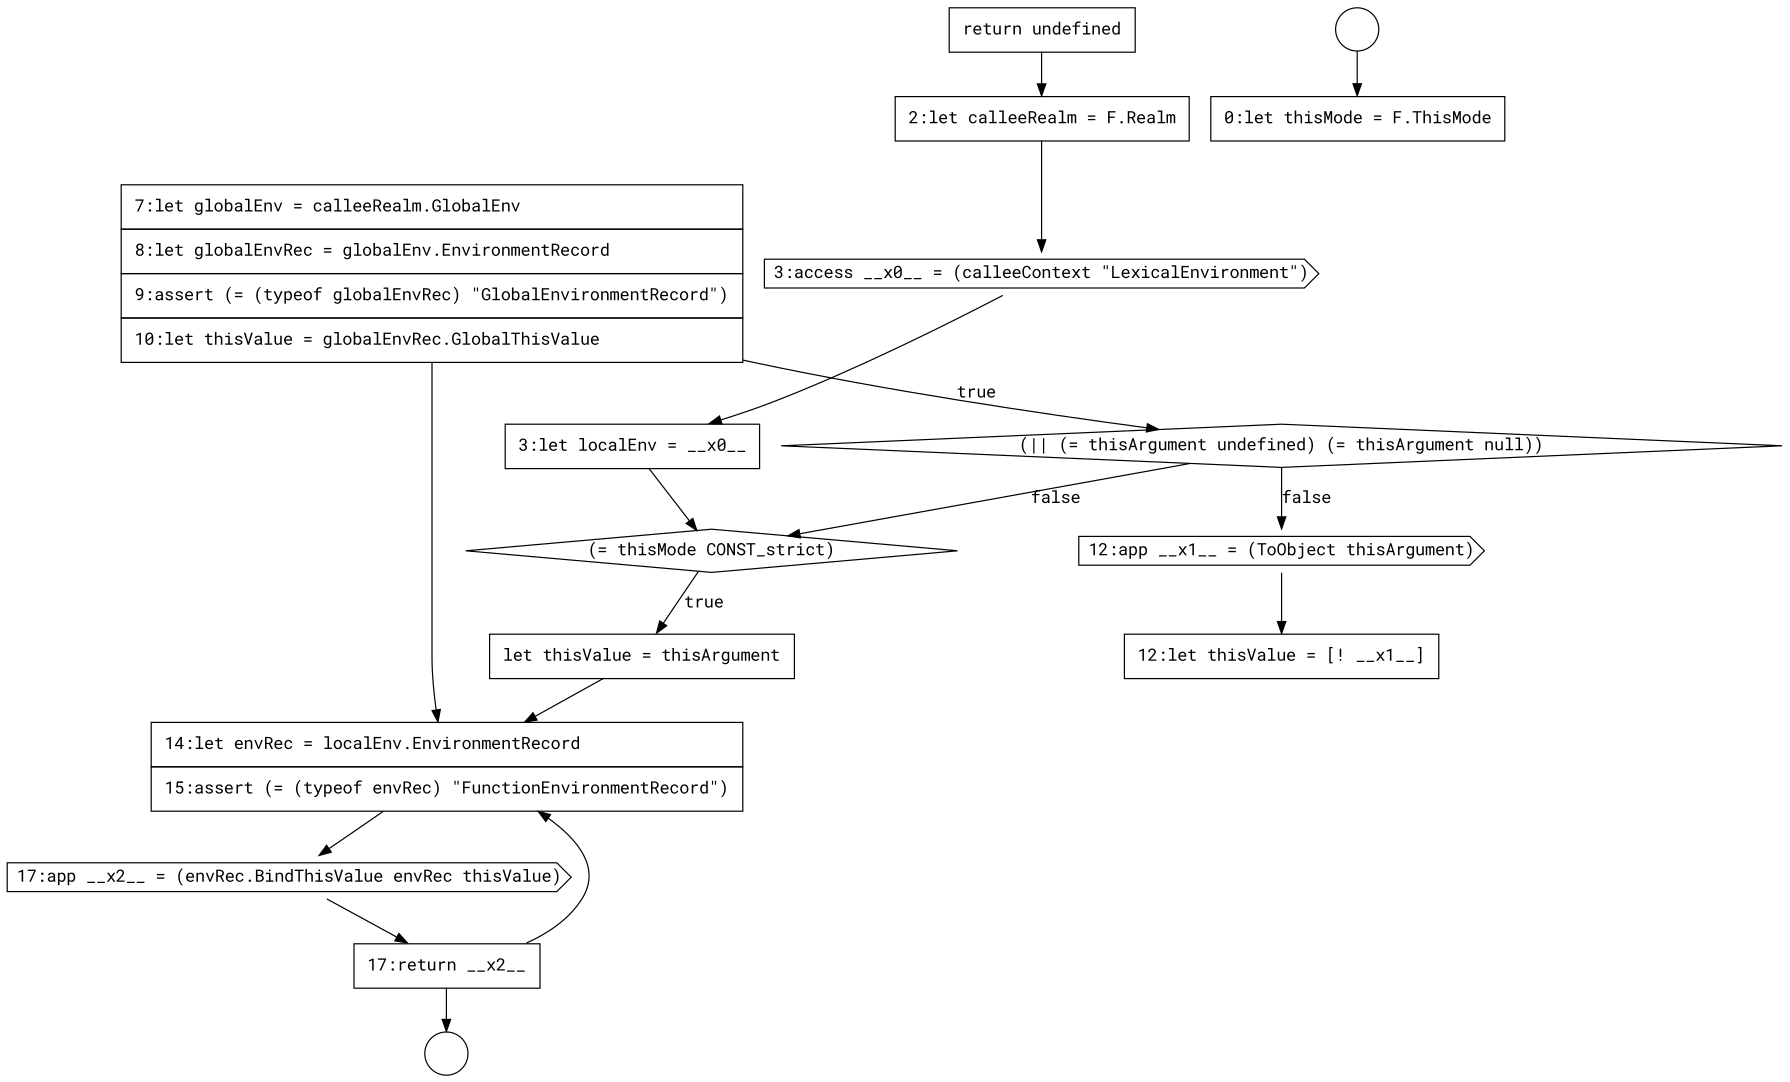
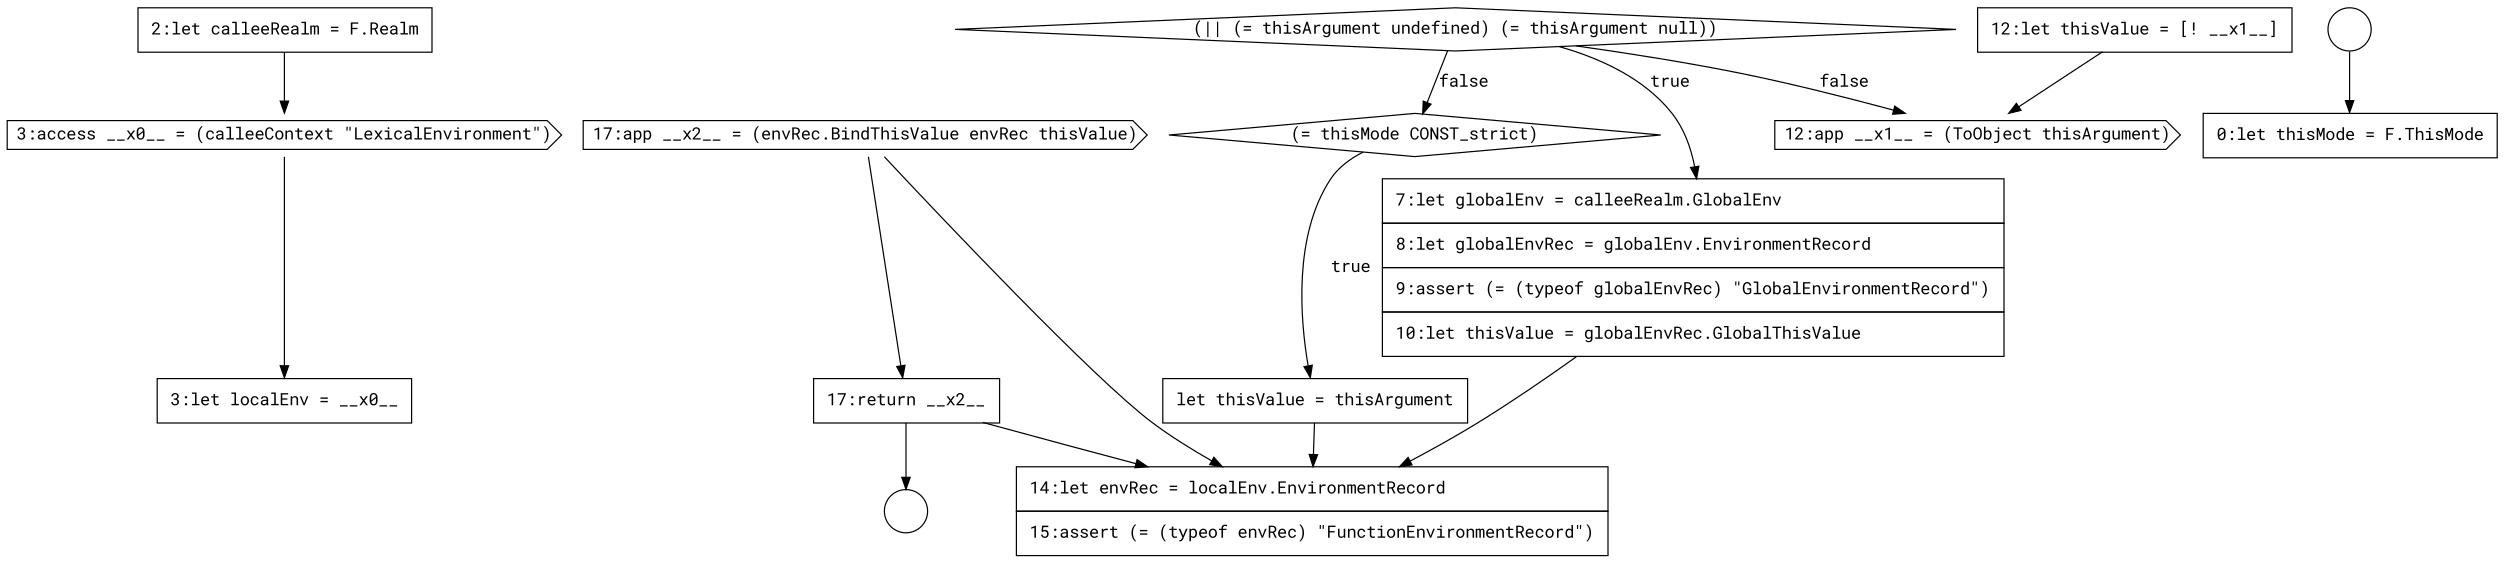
node "return undefined": removed
edge "7:let globalEnv = calleeRealm.GlobalEnv" -> "(|| (= thisArgument undefined) (= thisArgument null))": reversed
edge "3:let localEnv = __x0__" -> "(= thisMode CONST_strict)": removed
edge "12:app __x1__ = (ToObject thisArgument)" -> "12:let thisValue = [! __x1__]": reversed
edge "14:let envRec = localEnv.EnvironmentRecord" -> "17:app __x2__ = (envRec.BindThisValue envRec thisValue)": reversed
